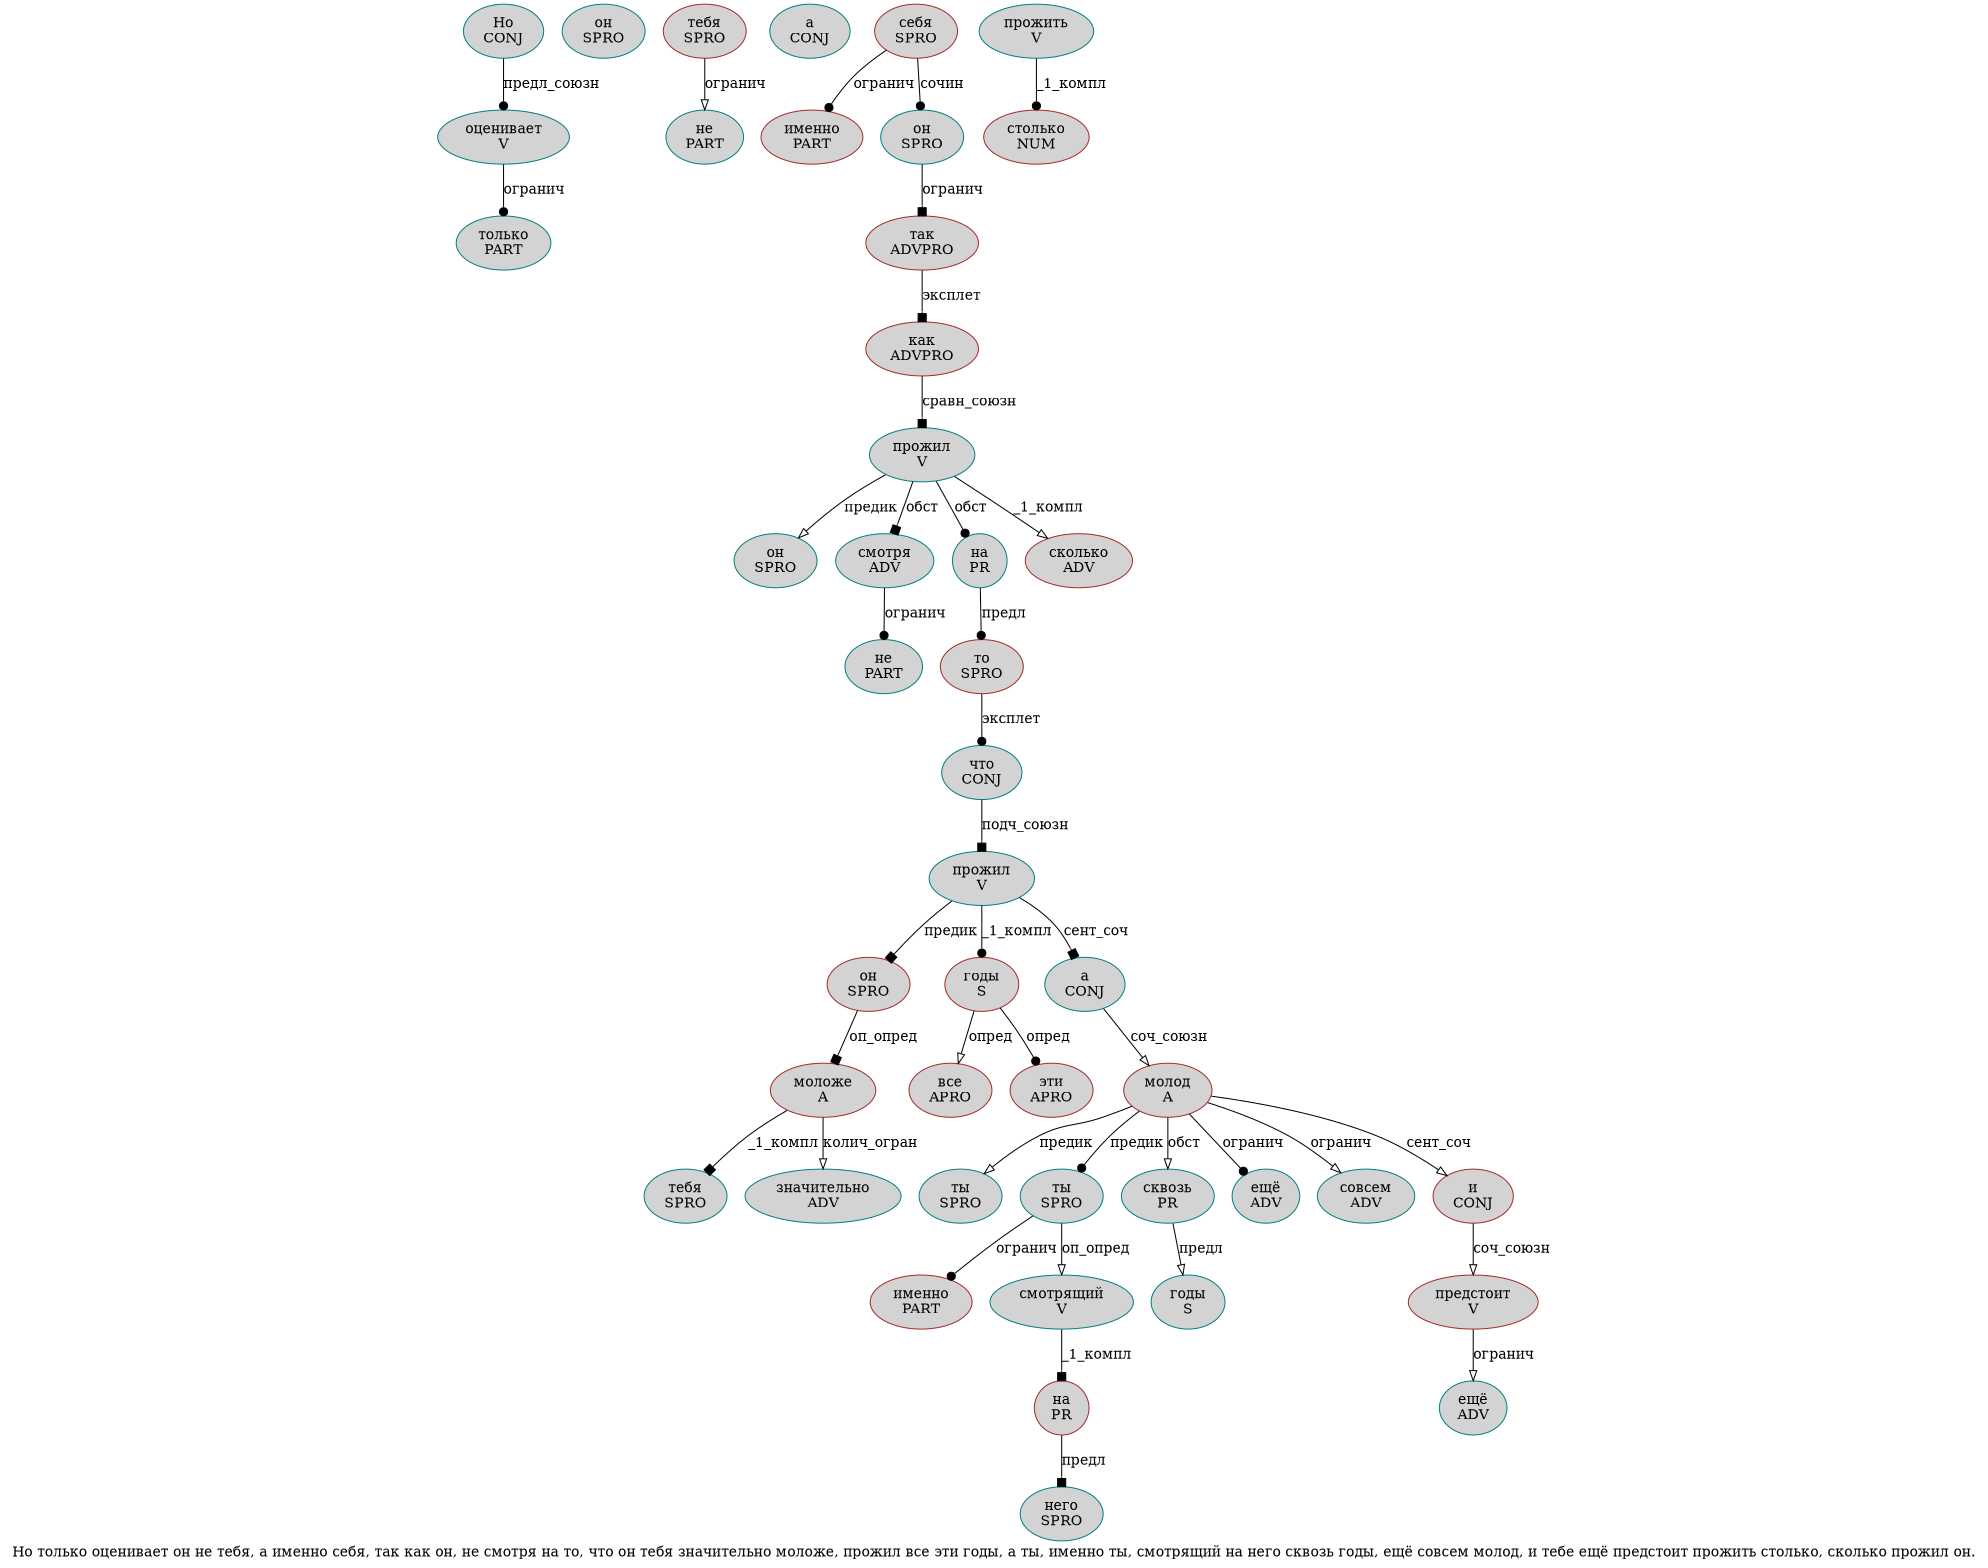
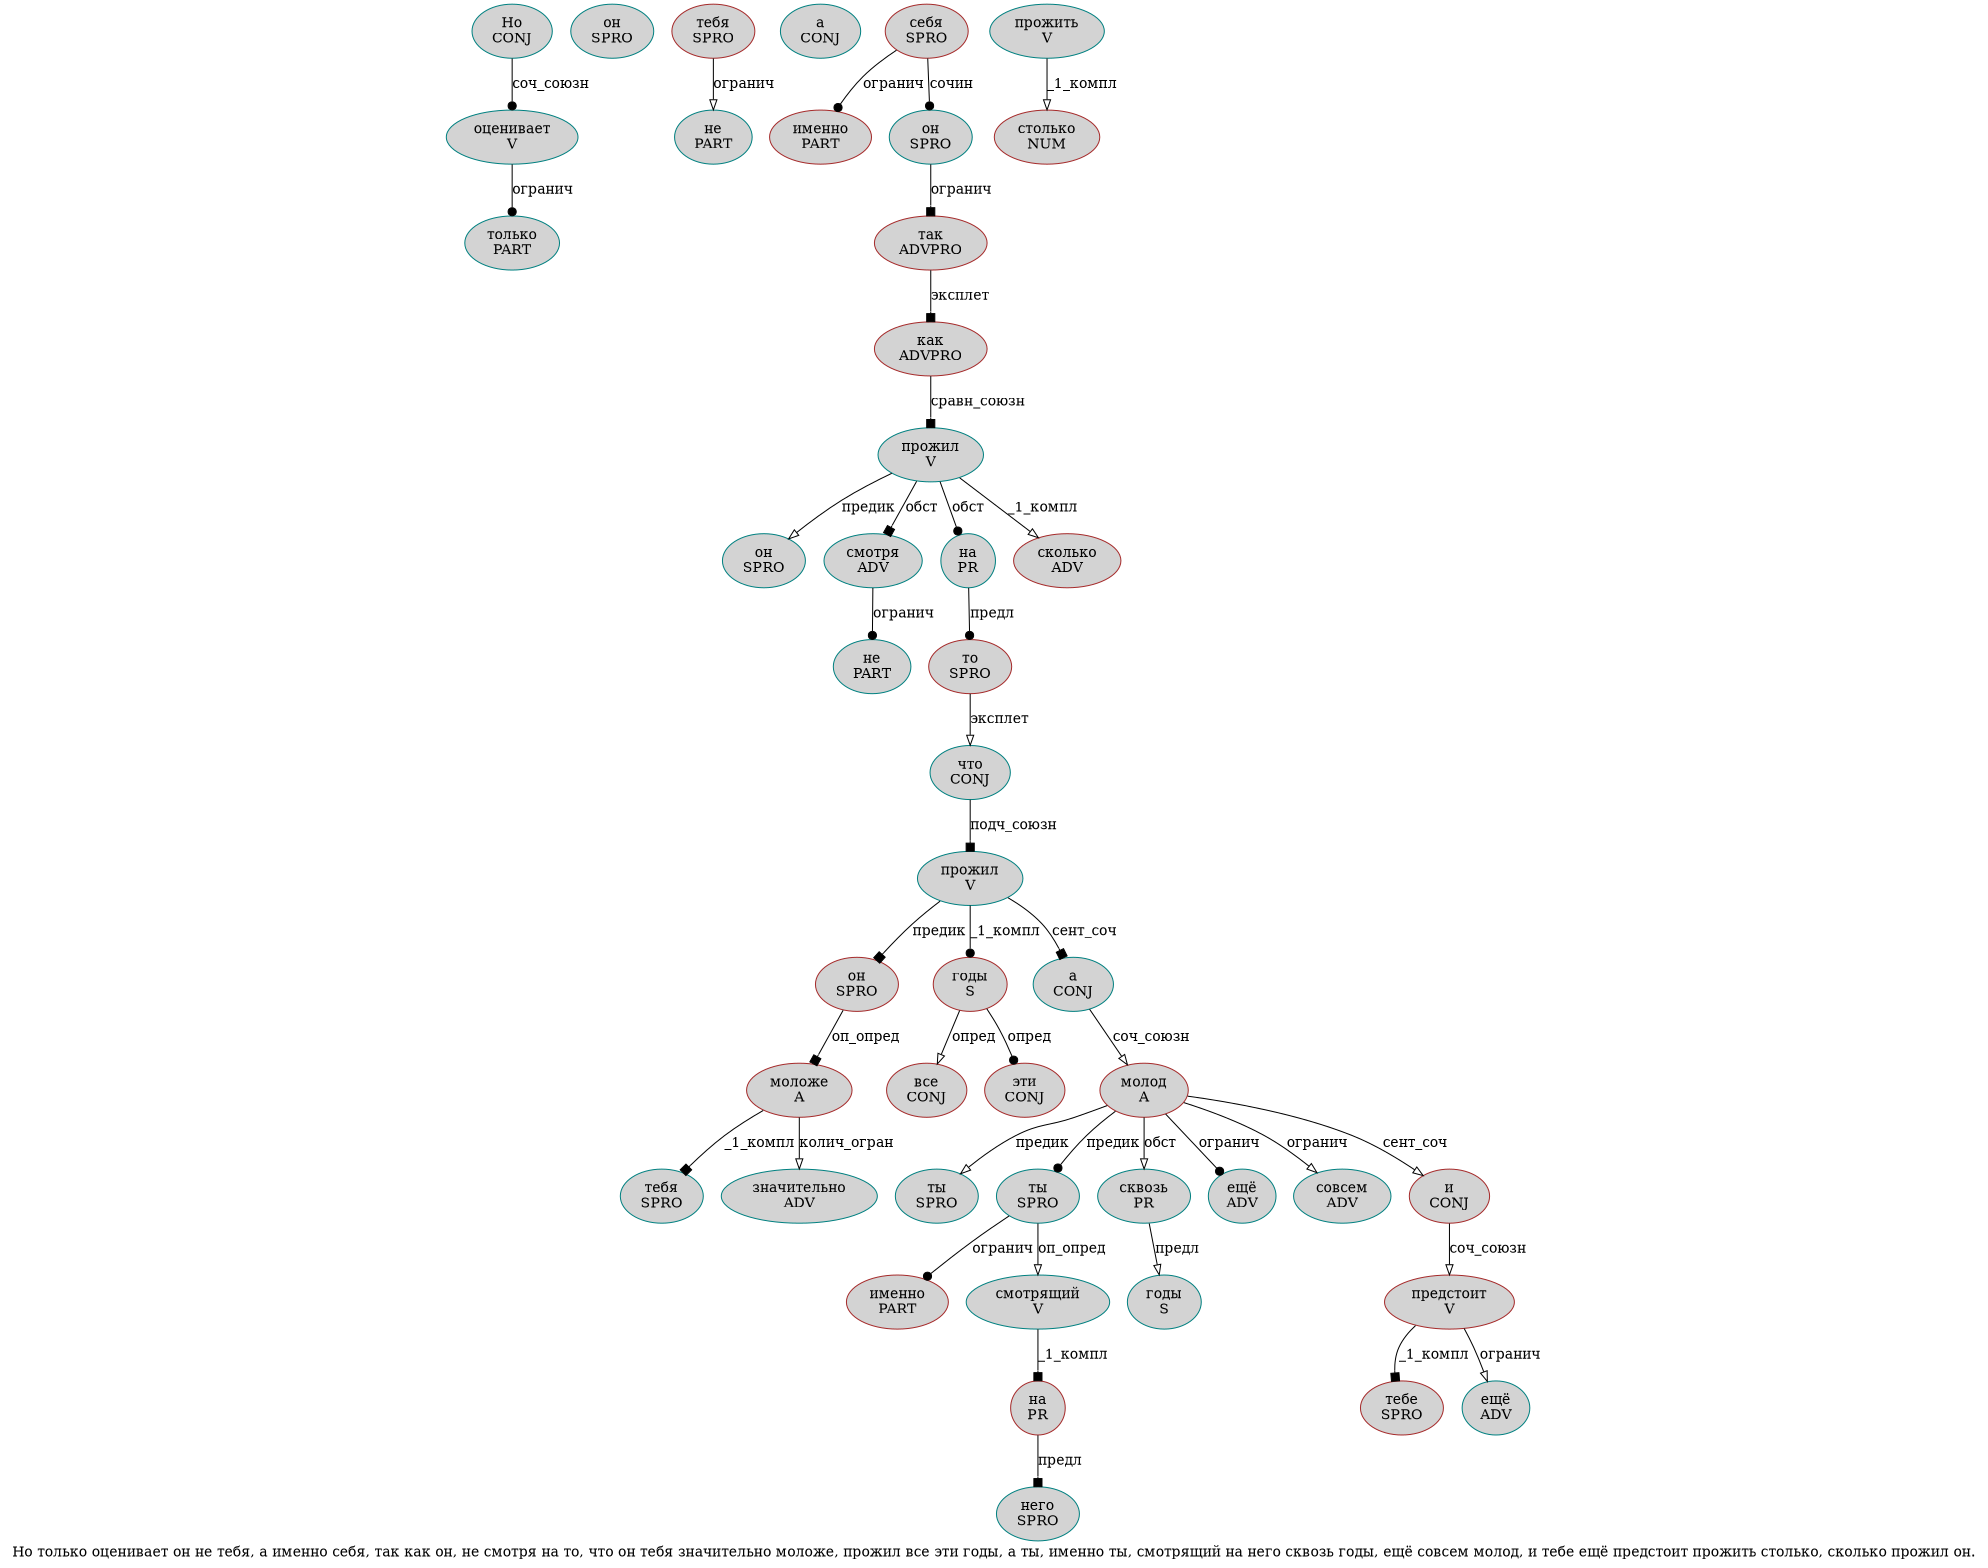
edge "прожить V" -> "столько NUM": arrowhead dot -> onormal
edge "Но CONJ" -> "оценивает V": label "предл_союзн" -> "соч_союзн"
edge "то SPRO" -> "что CONJ": arrowhead dot -> onormal
node "все APRO": label "все APRO" -> "все CONJ"
node "эти APRO": label "эти APRO" -> "эти CONJ"
node "тебе SPRO": added
